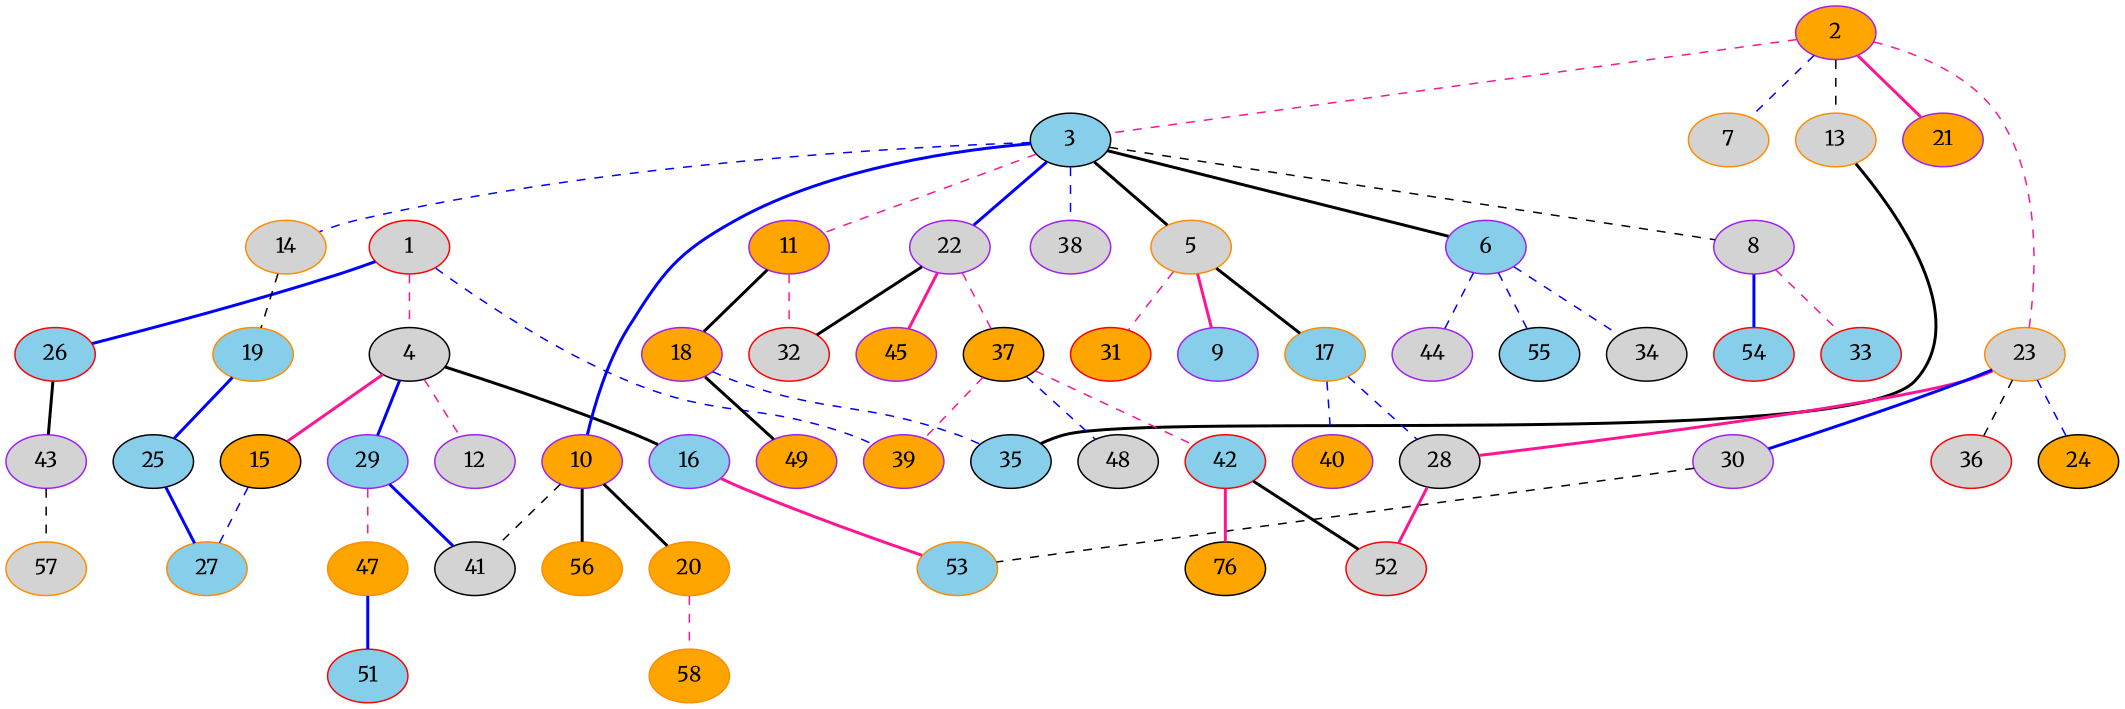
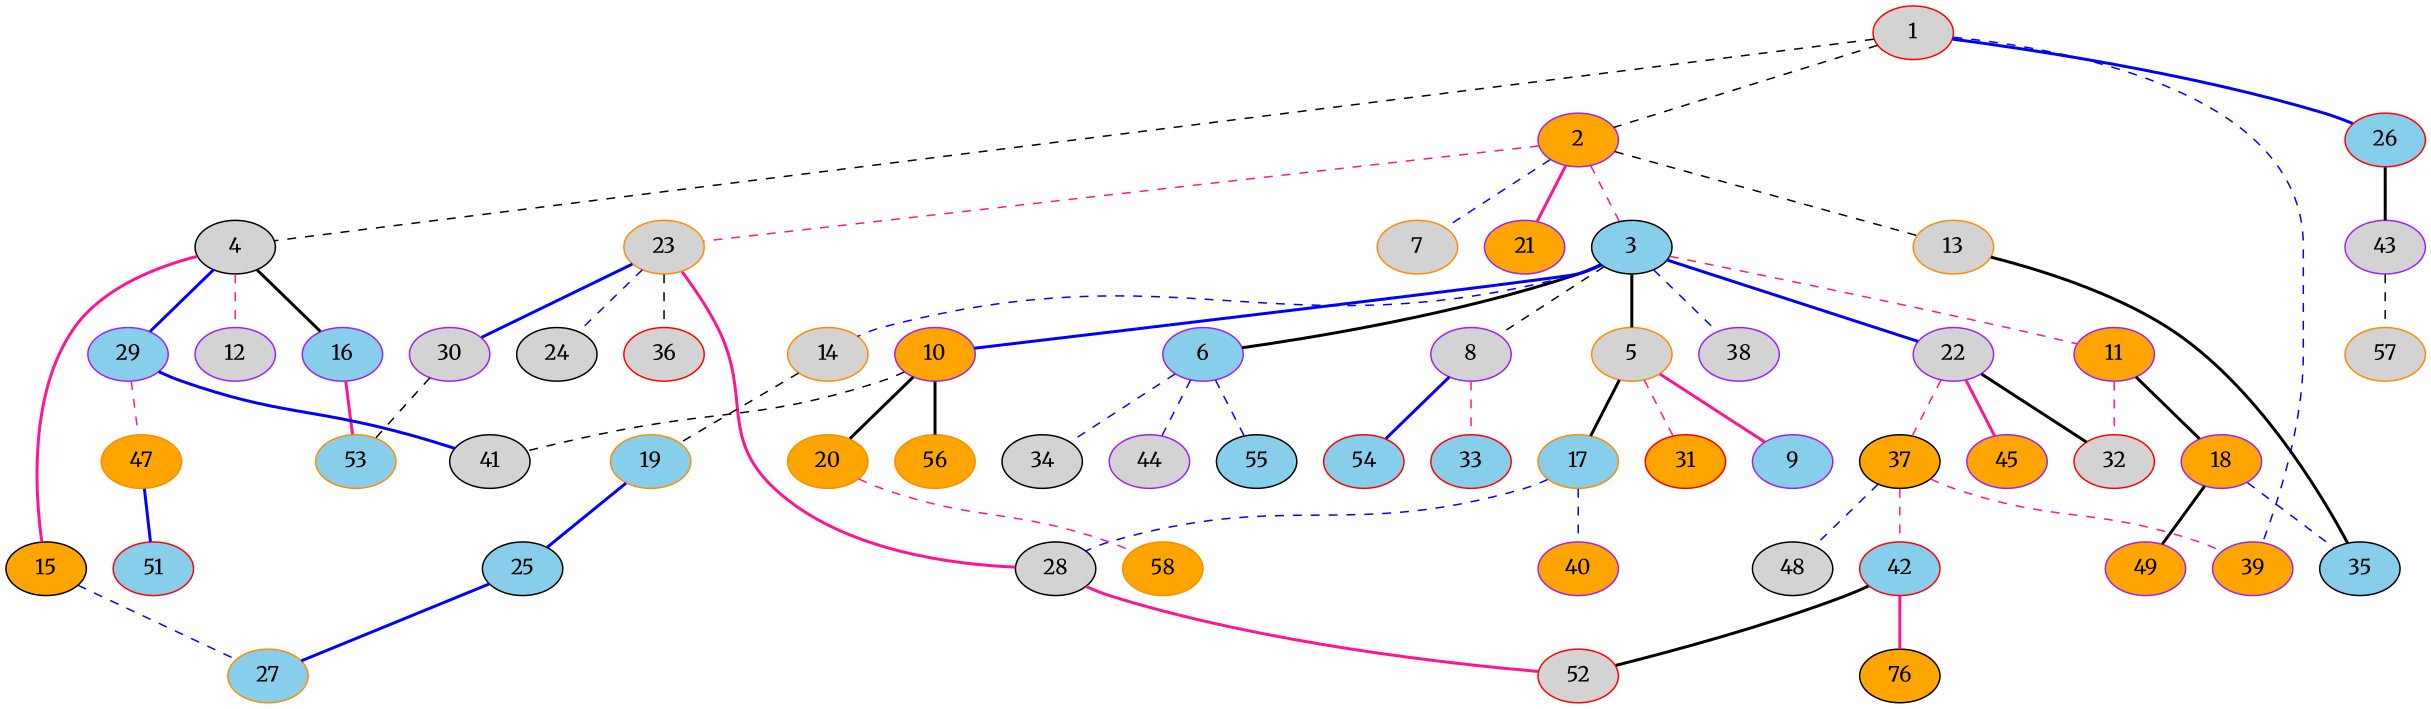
edge "1" -- "2": added
edge "1" -- "4": color deeppink -> black
node "24": fillcolor orange -> lightgrey
